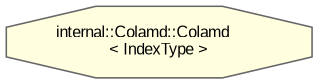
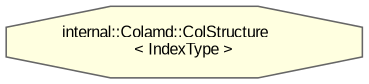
node "internal::Colamd::Colamd < IndexType >": label "internal::Colamd::Colamd < IndexType >" -> "internal::Colamd::ColStructure < IndexType >"
